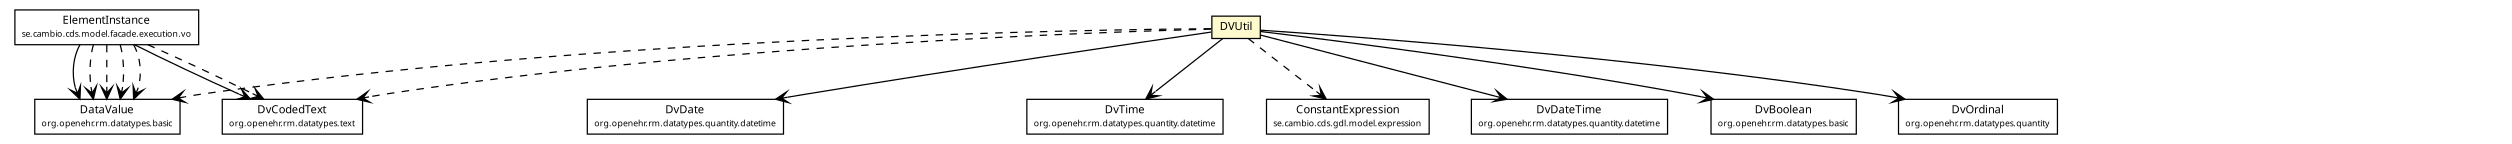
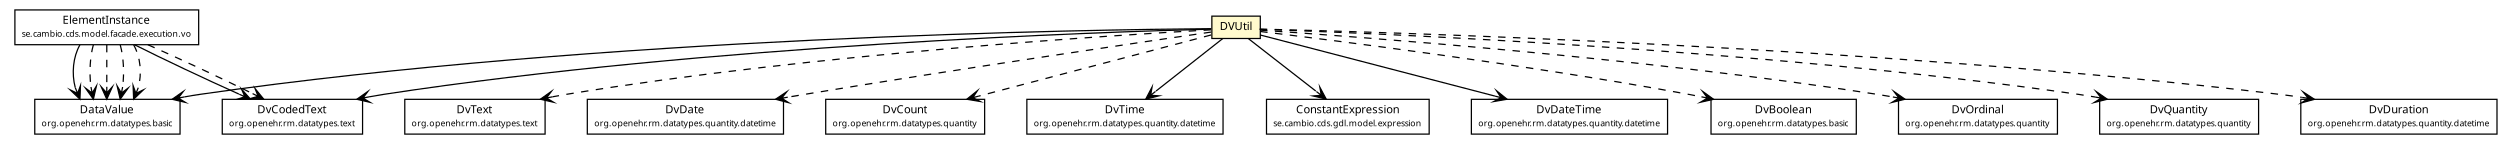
edge "DVUtil" -> "DataValue": style dashed -> solid
edge "DVUtil" -> "DvCodedText": style dashed -> solid
edge "DVUtil" -> "DvOrdinal": style solid -> dashed
edge "DVUtil" -> "DvBoolean": style solid -> dashed
edge "DVUtil" -> "DvDate": style solid -> dashed
edge "DVUtil" -> "ConstantExpression": style dashed -> solid
node "DvText": added
node "DvCount": added
node "DvQuantity": added
node "DvDuration": added
